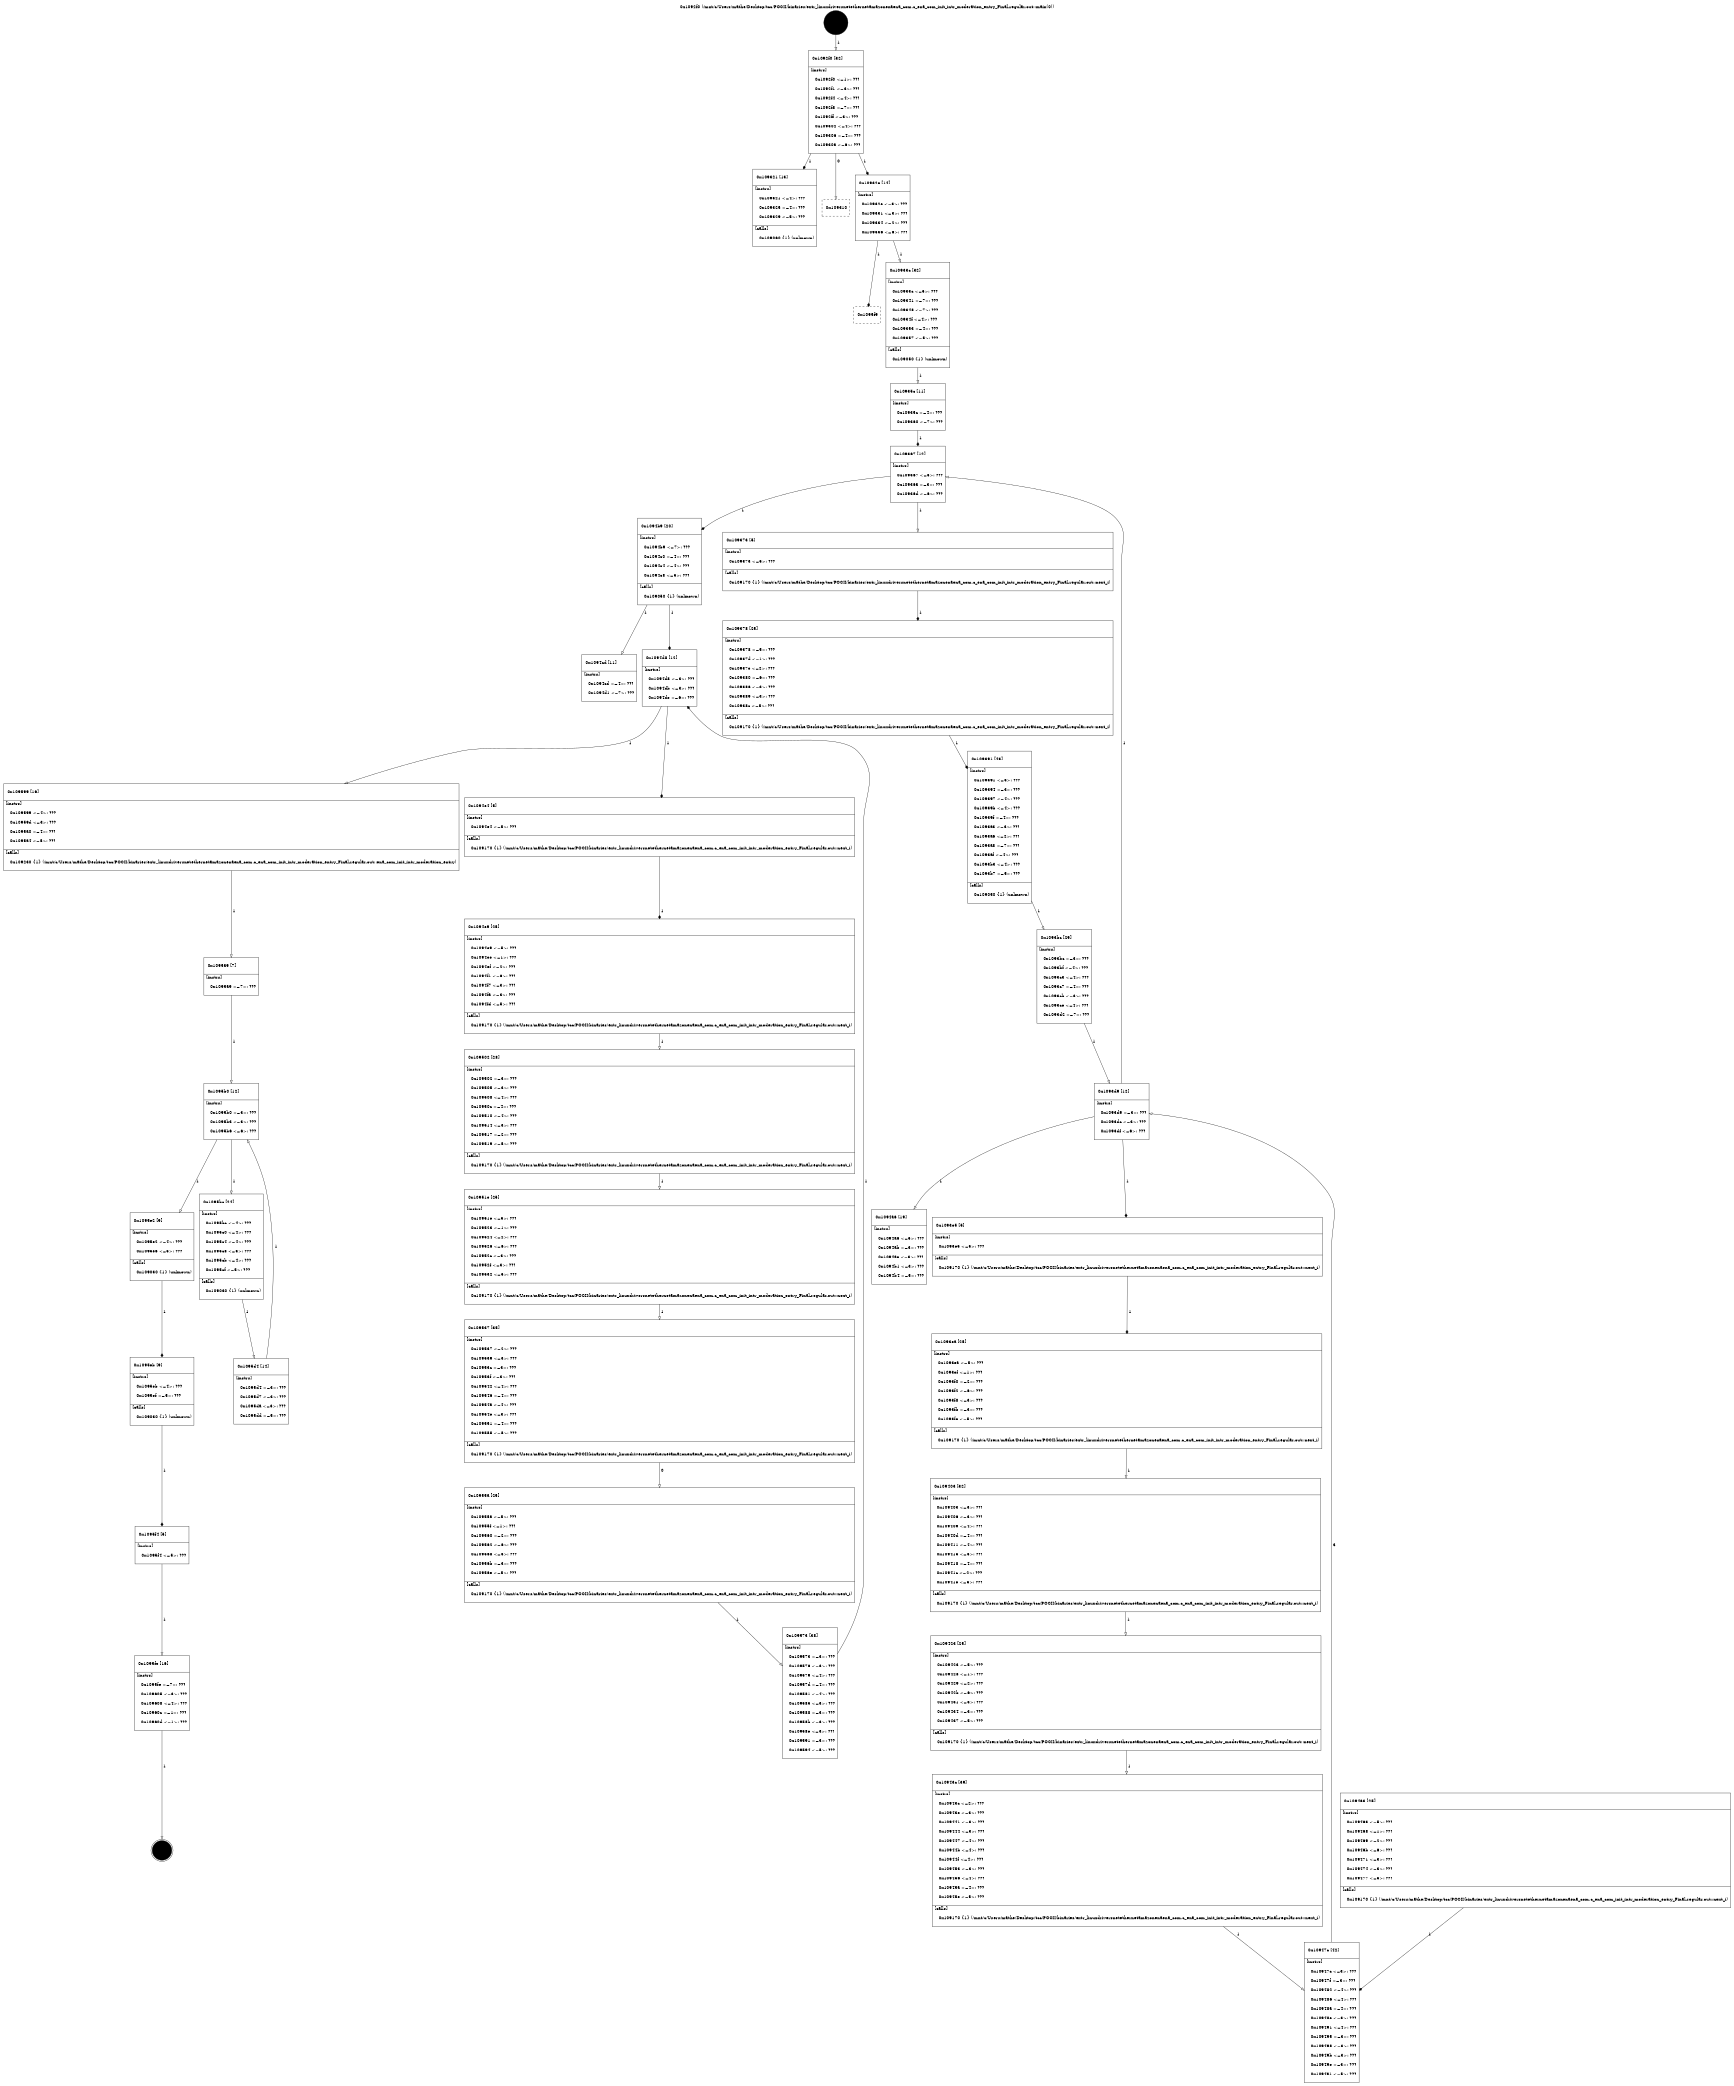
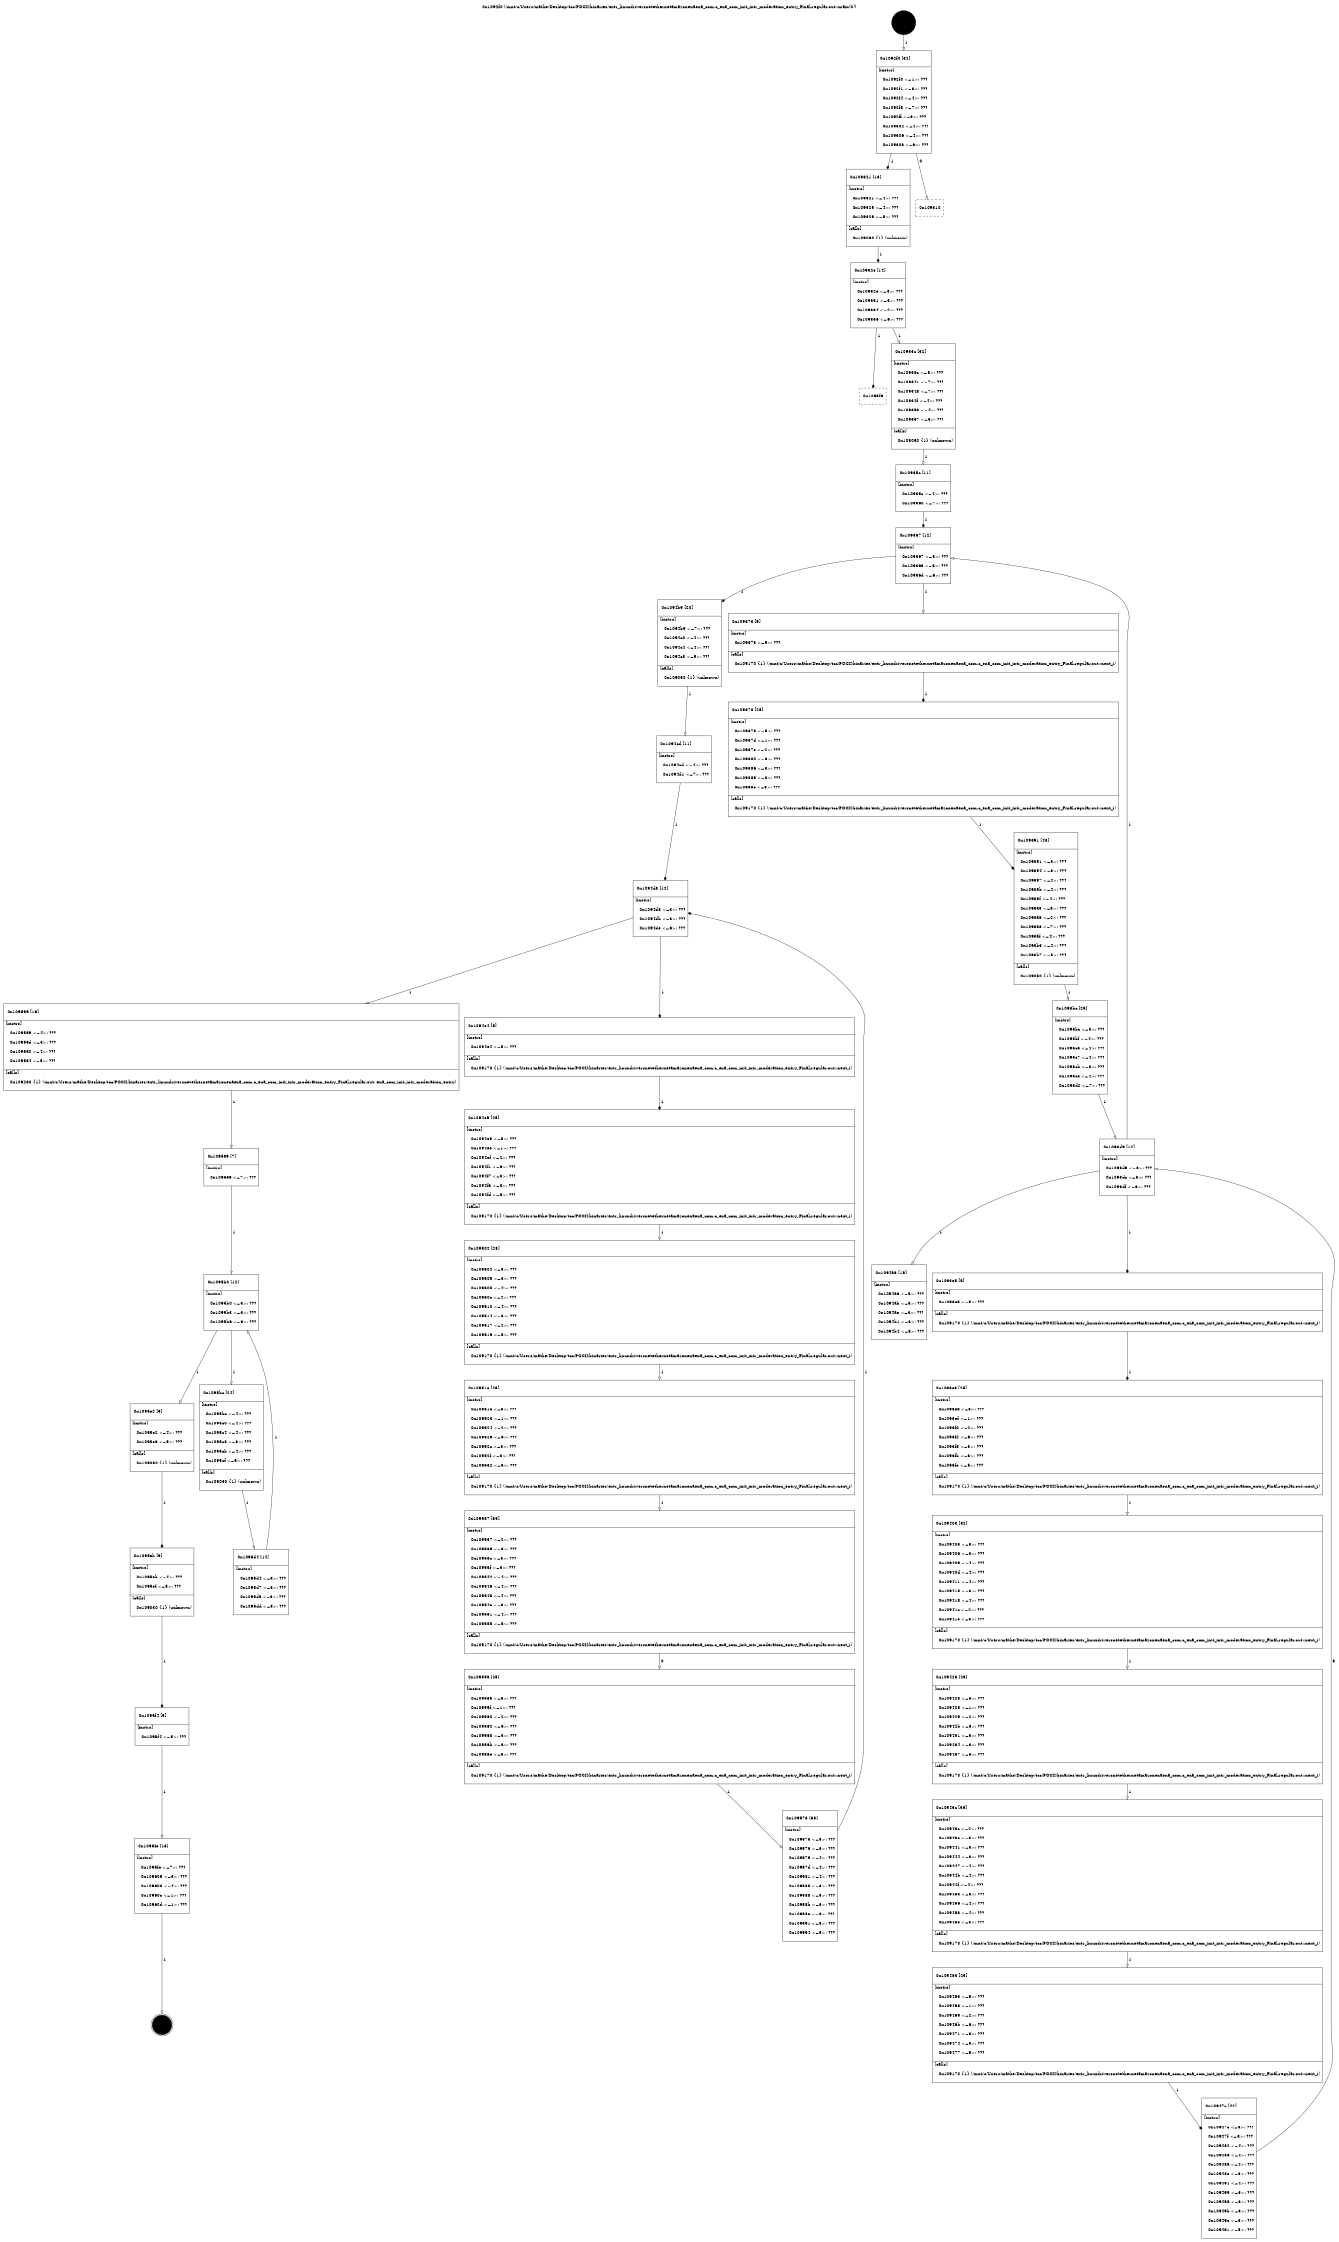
edge "0x1092f0 [32]" -> "0x10932e [14]": now "0x109321 [13]" -> "0x10932e [14]"
edge "0x1094b9 [20]" -> "0x1094d8 [12]": now "0x1094cd [11]" -> "0x1094d8 [12]"
edge "0x10943c [39]" -> "0x10947c [42]": now "0x10943c [39]" -> "0x109463 [25]"
